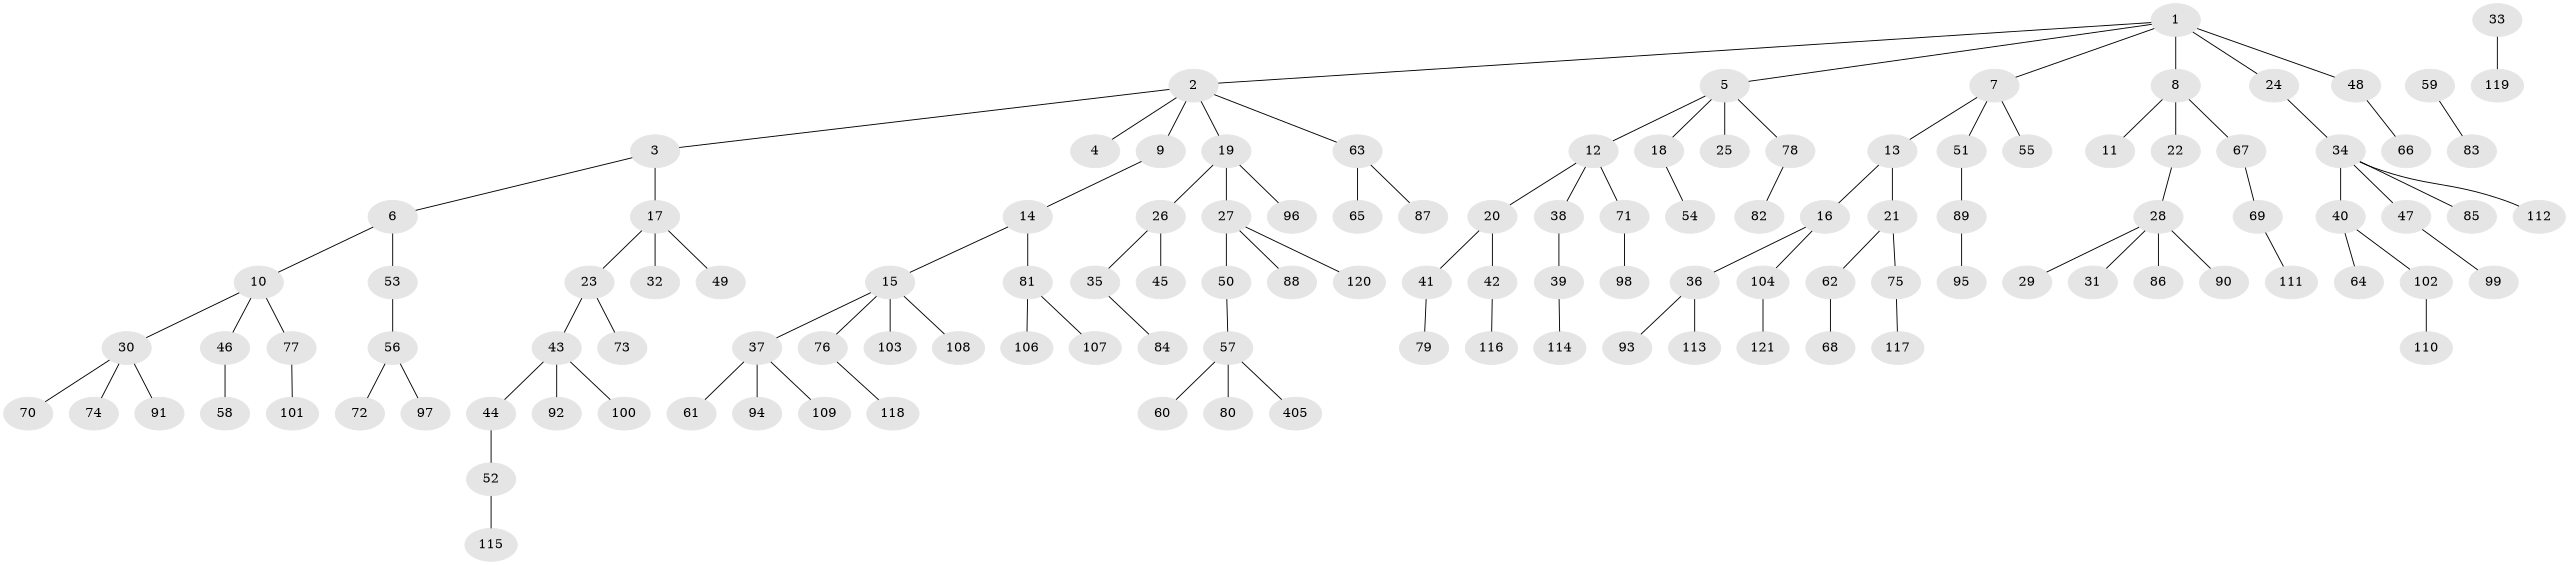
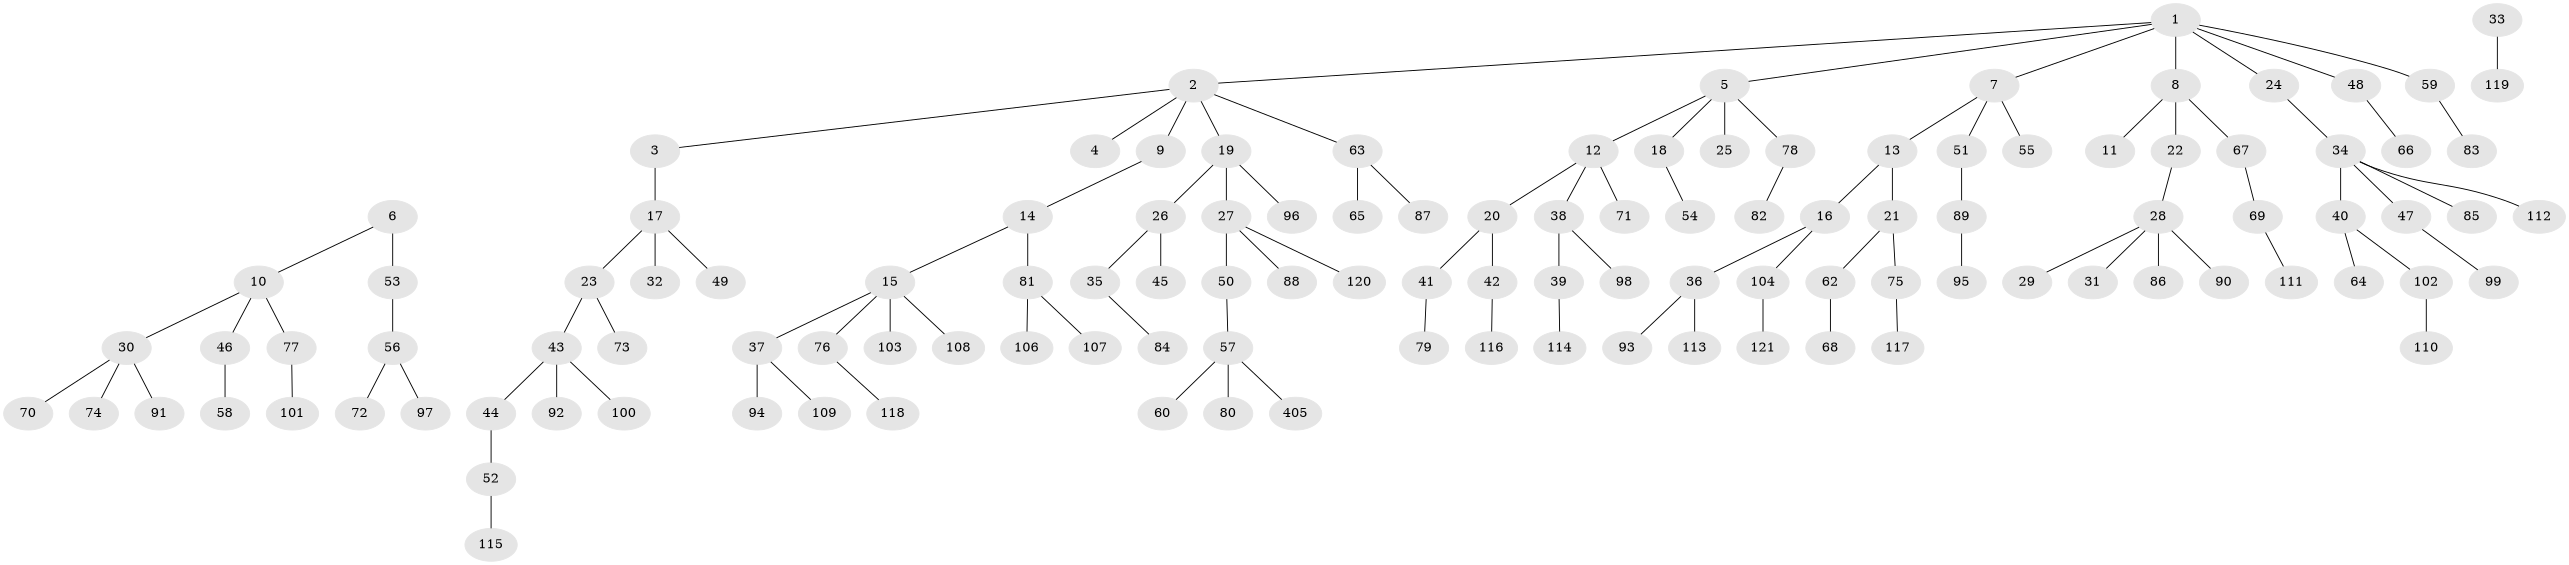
edge "1" -- "59": added
edge "3" -- "6": removed
edge "71" -- "98": now "38" -- "98"
node "61": removed
